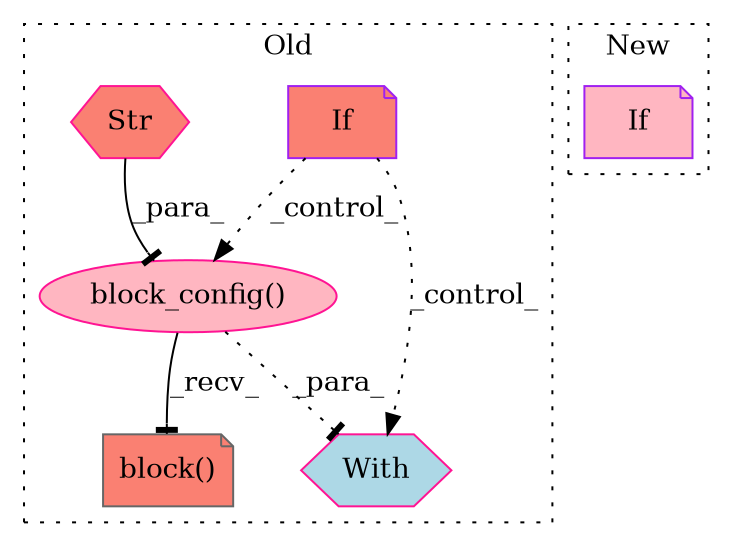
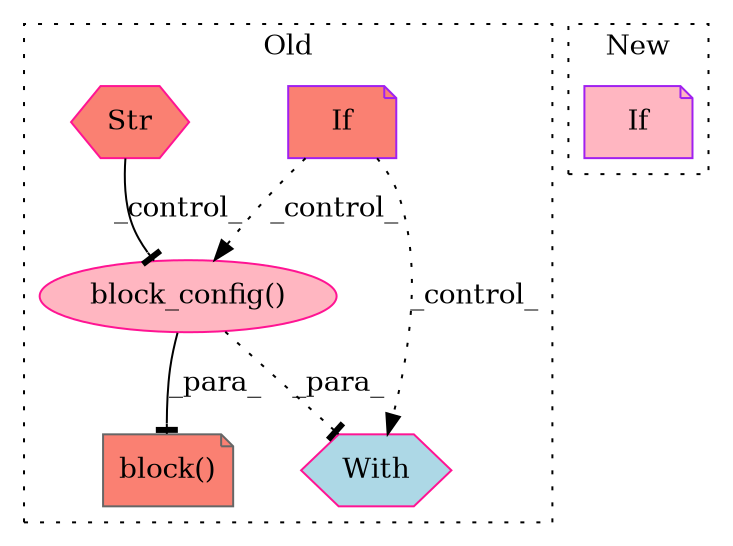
edge "Str" -> "block_config()": label "_para_" -> "_control_"
edge "block_config()" -> "block()": label "_recv_" -> "_para_"
